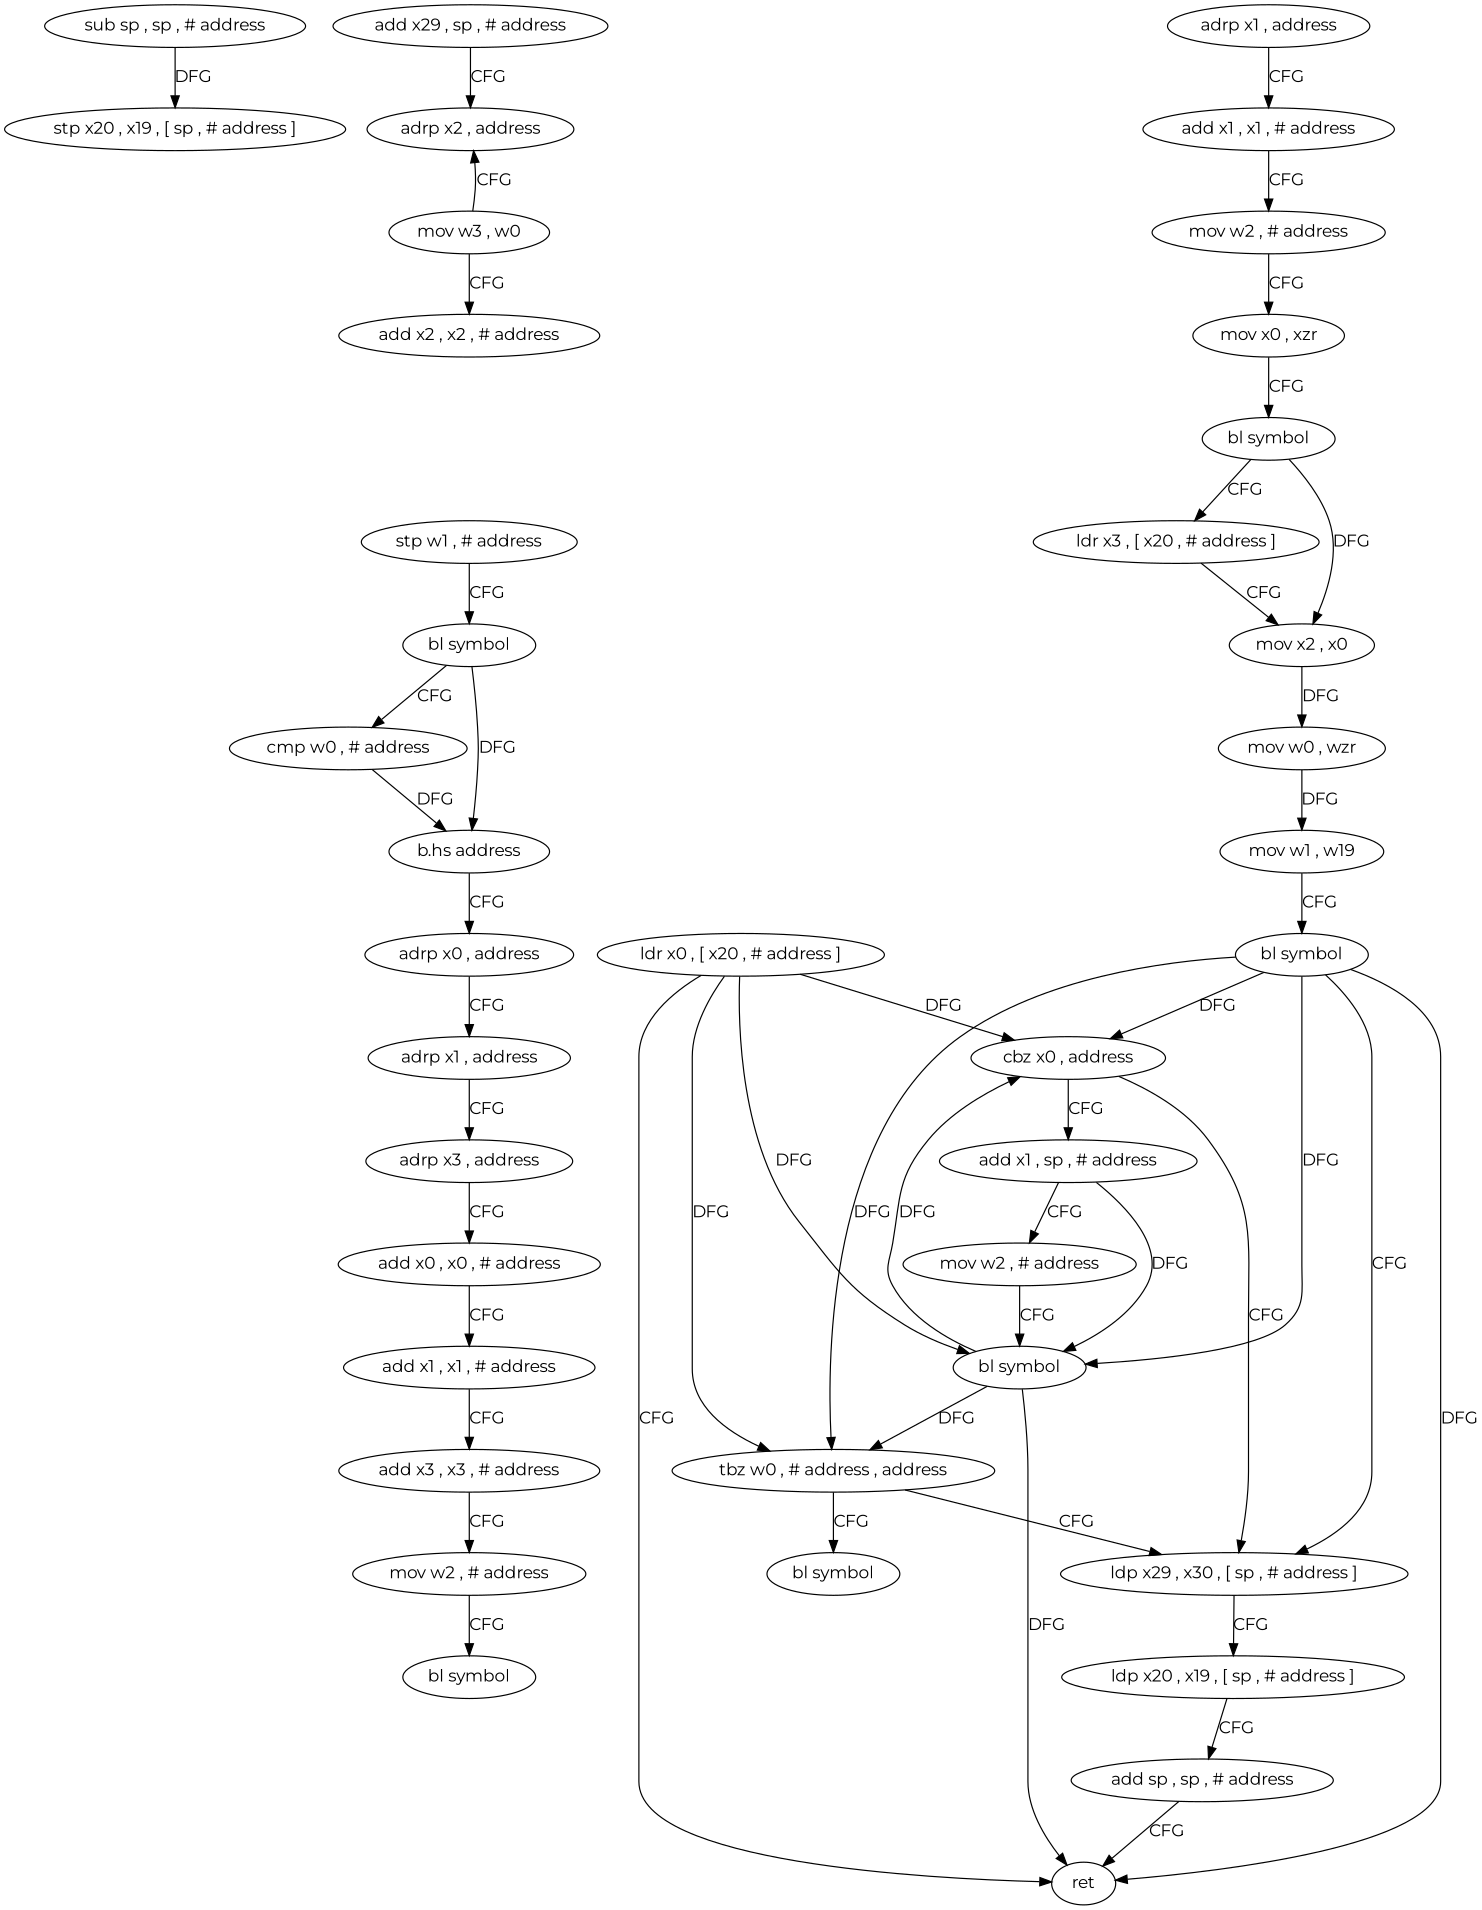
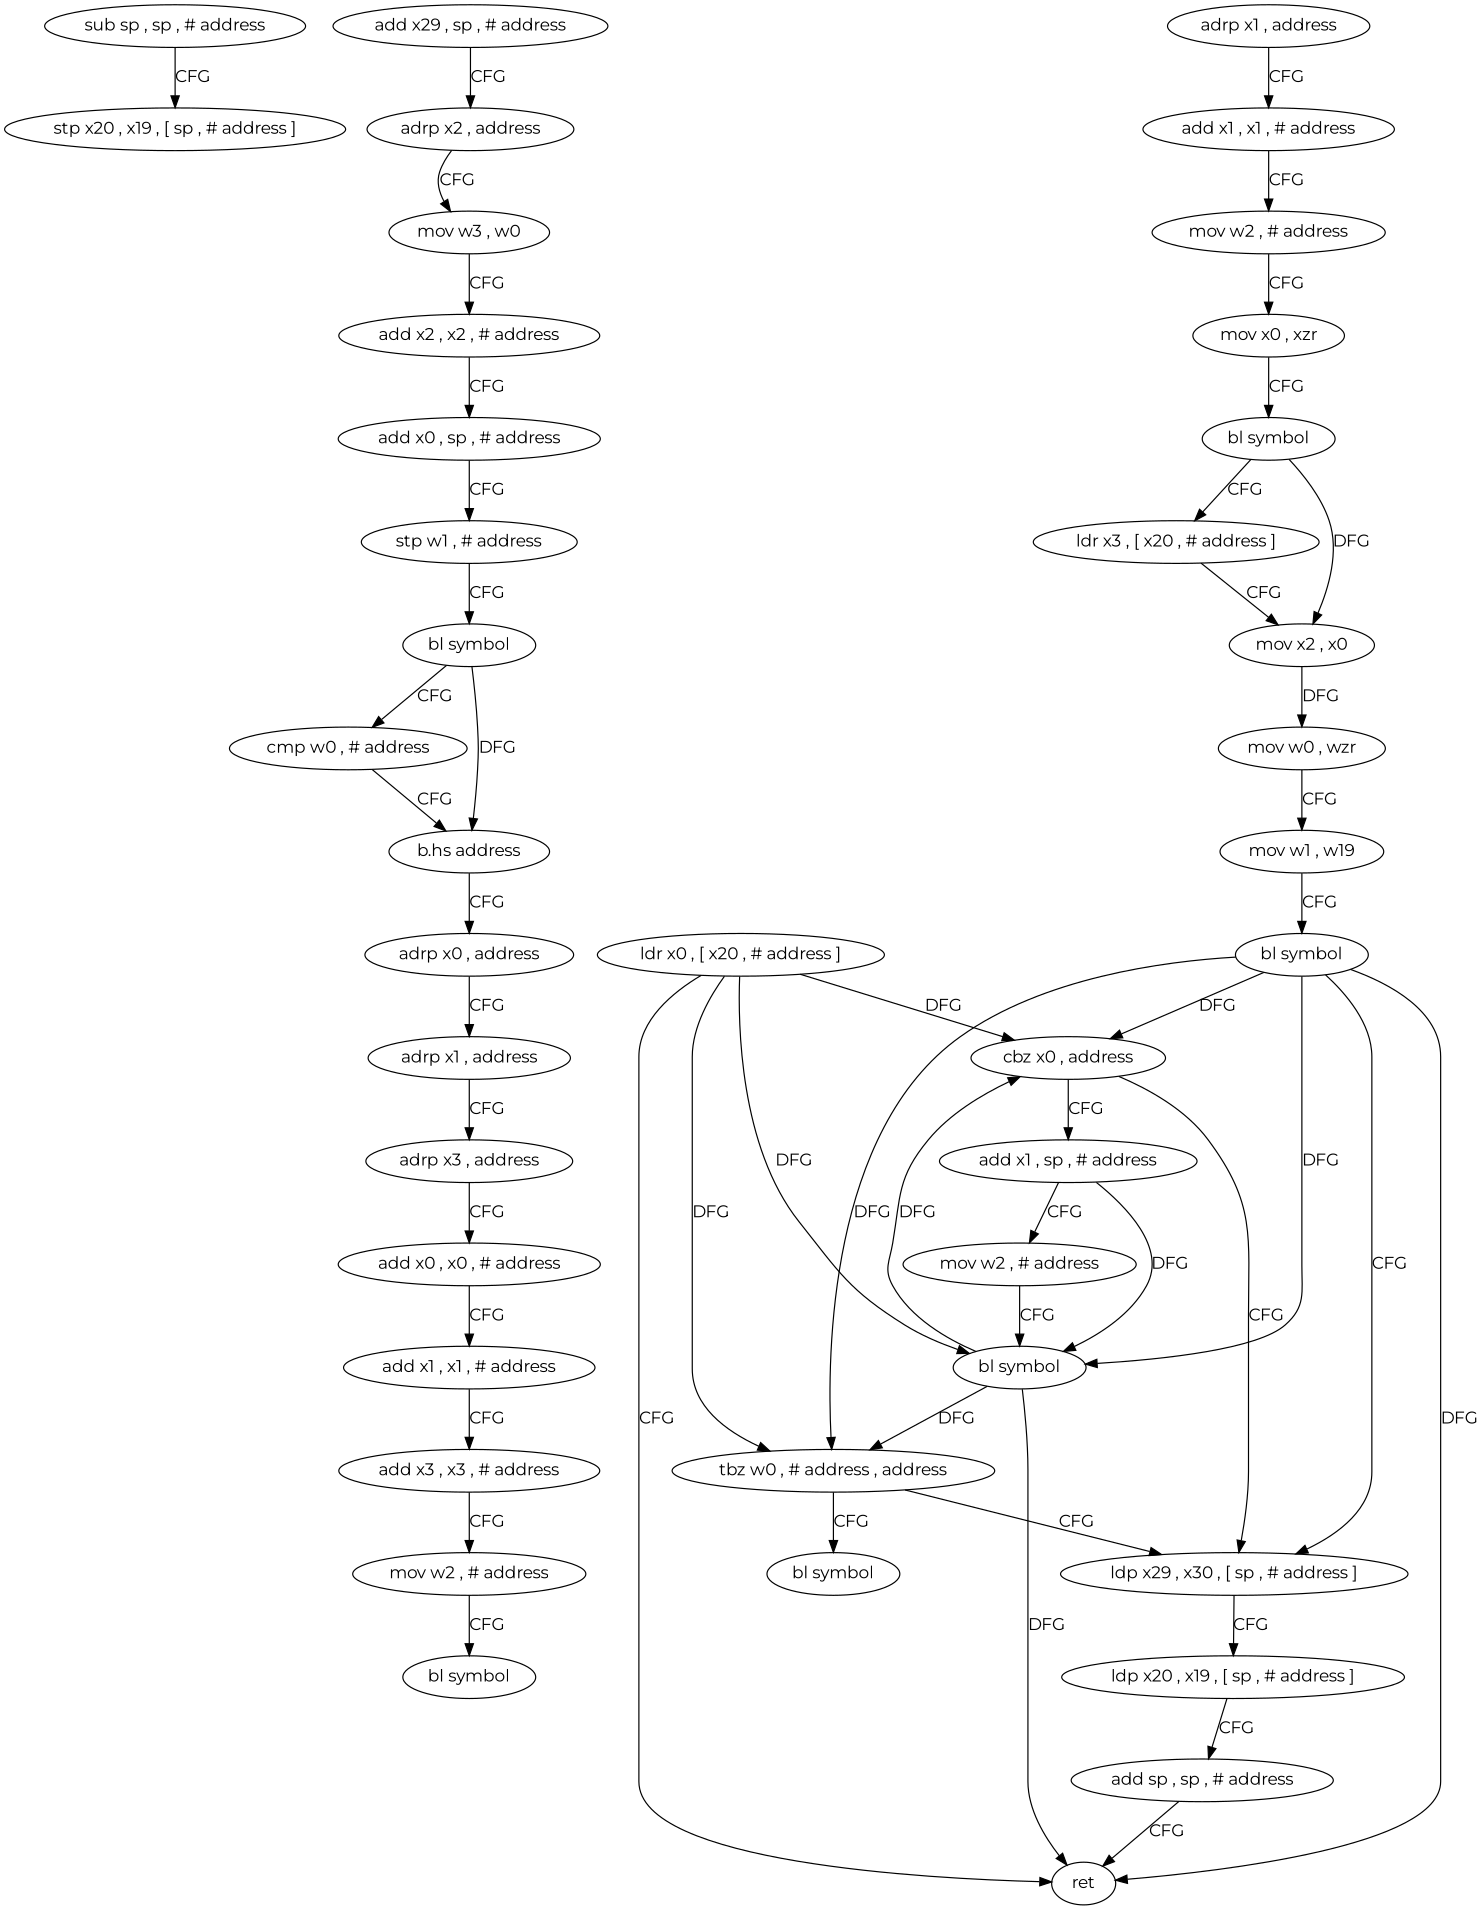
edge "sub sp , sp , # address" -> "stp x20 , x19 , [ sp , # address ]": label "DFG" -> "CFG"
edge "mov w3 , w0" -> "adrp x2 , address": reversed
node "add x0 , sp , # address": added
edge "cmp w0 , # address" -> "b.hs address": label "DFG" -> "CFG"
edge "mov w0 , wzr" -> "mov w1 , w19": label "DFG" -> "CFG"
